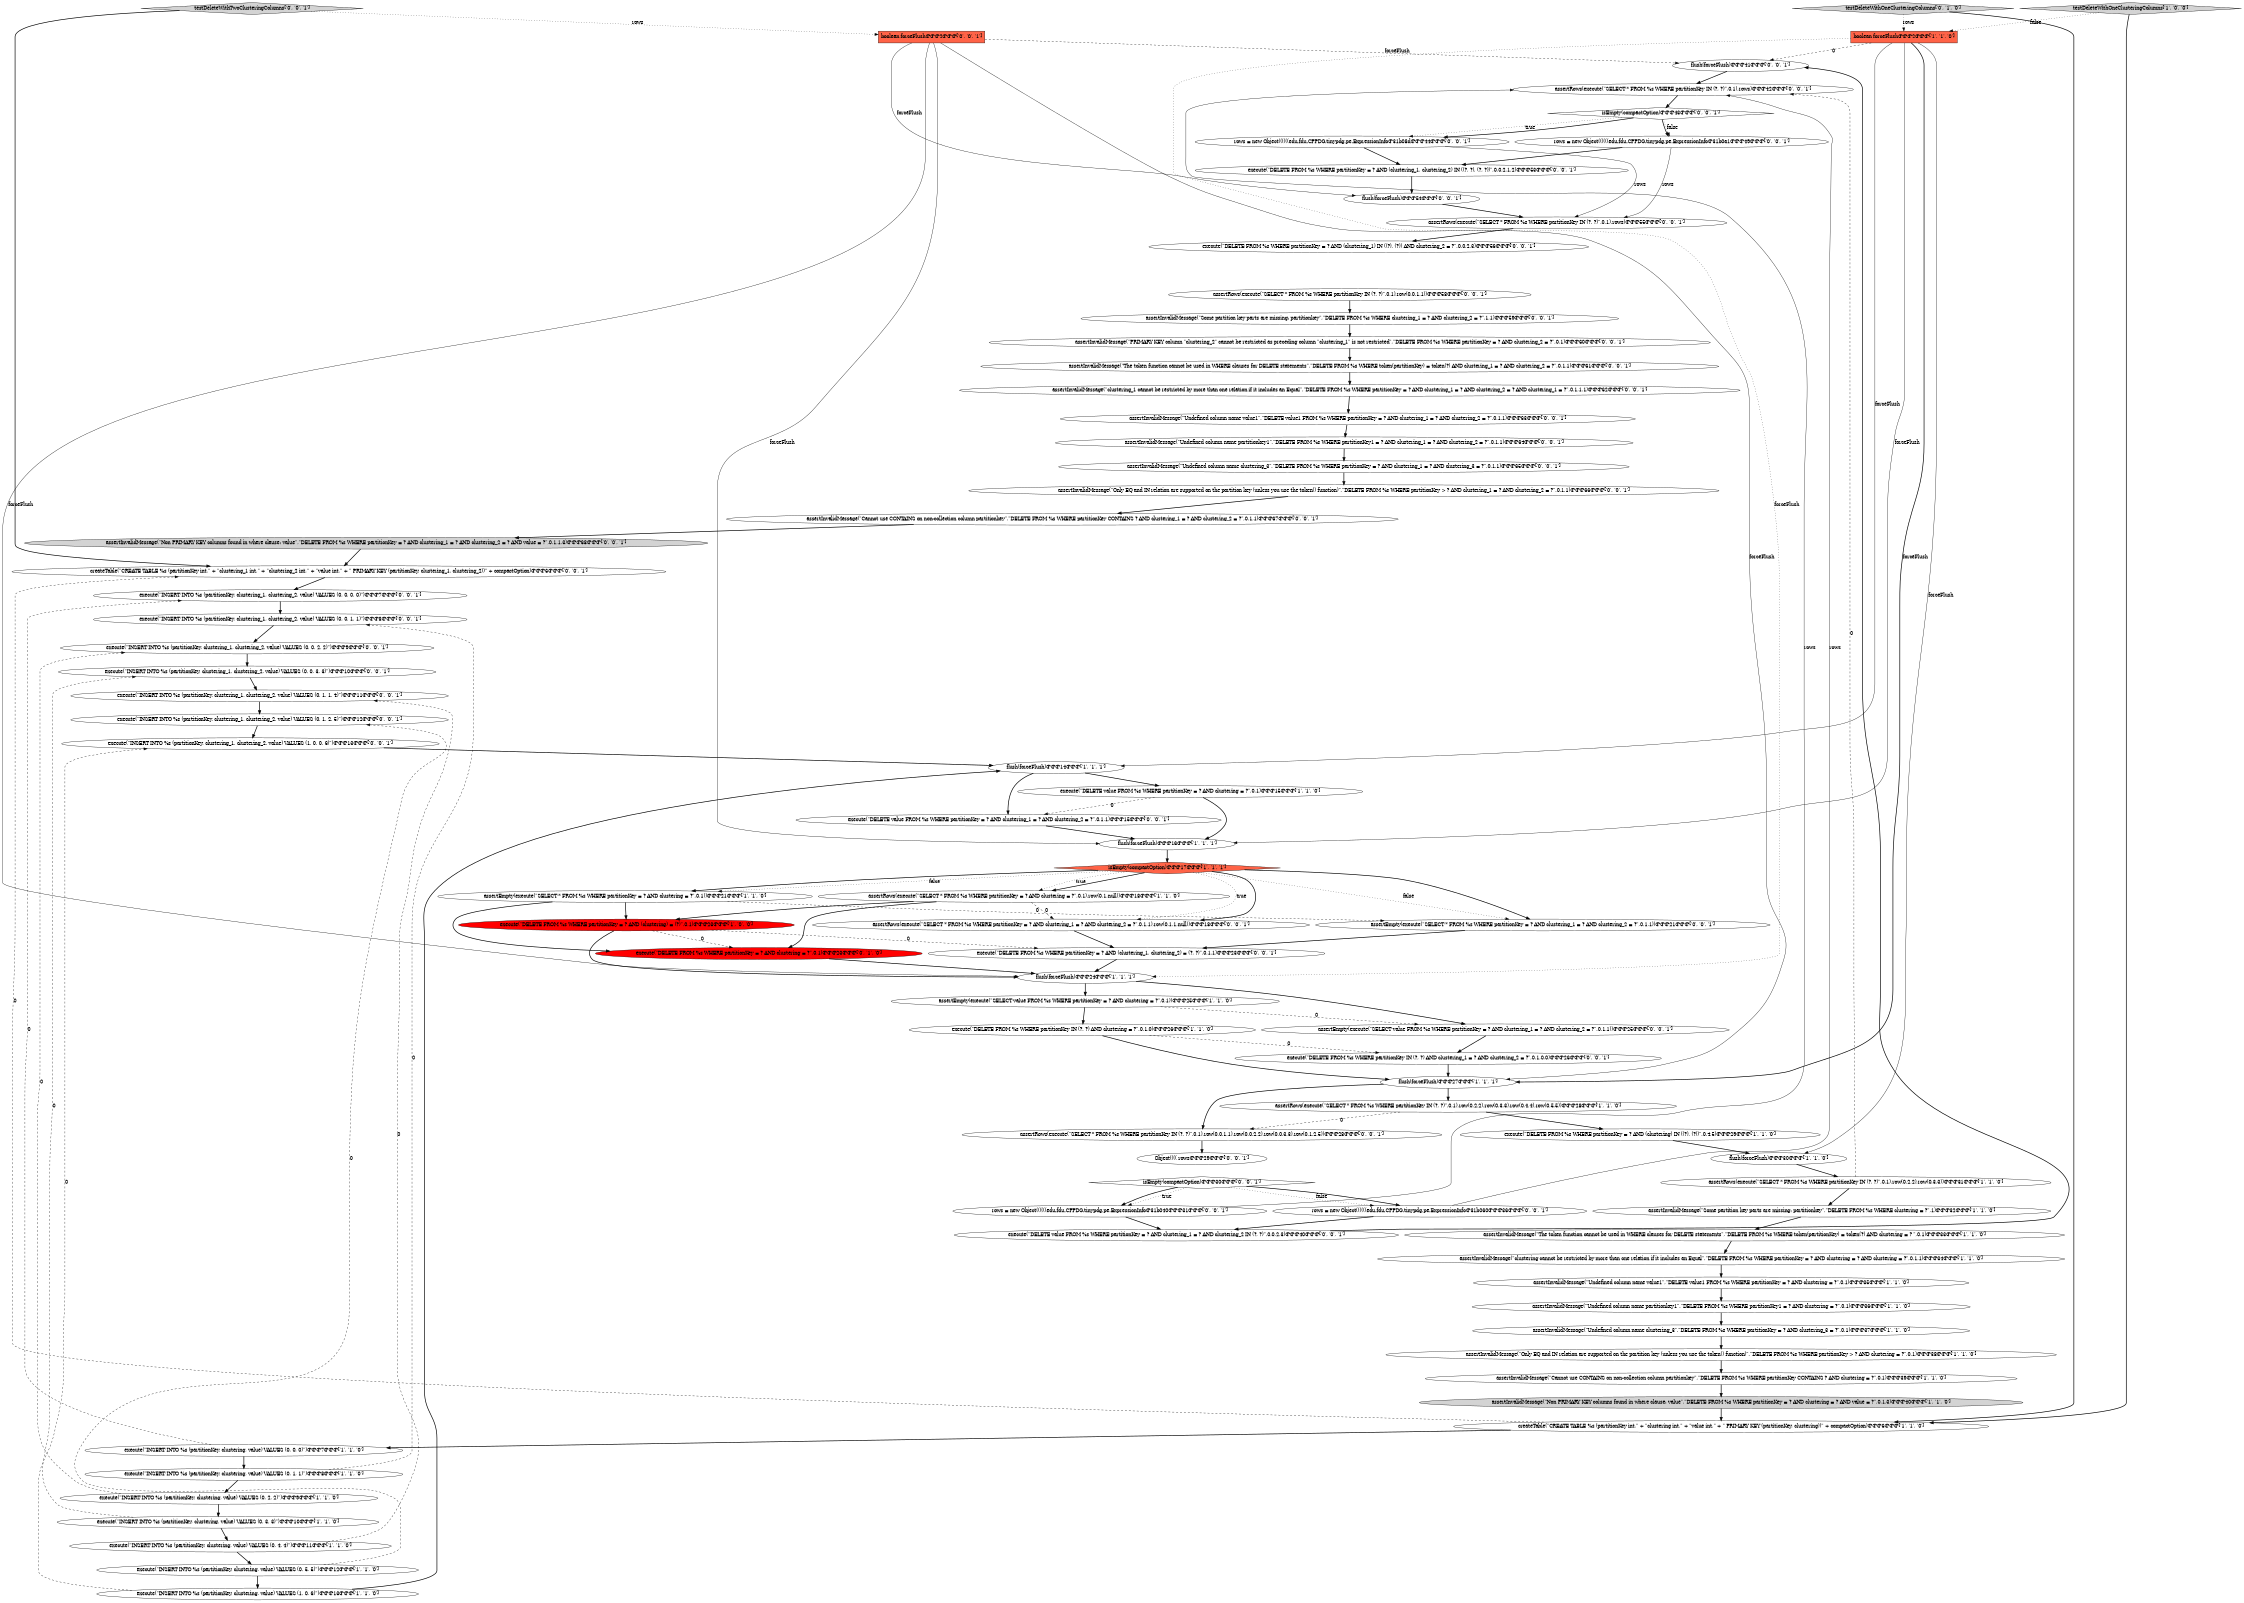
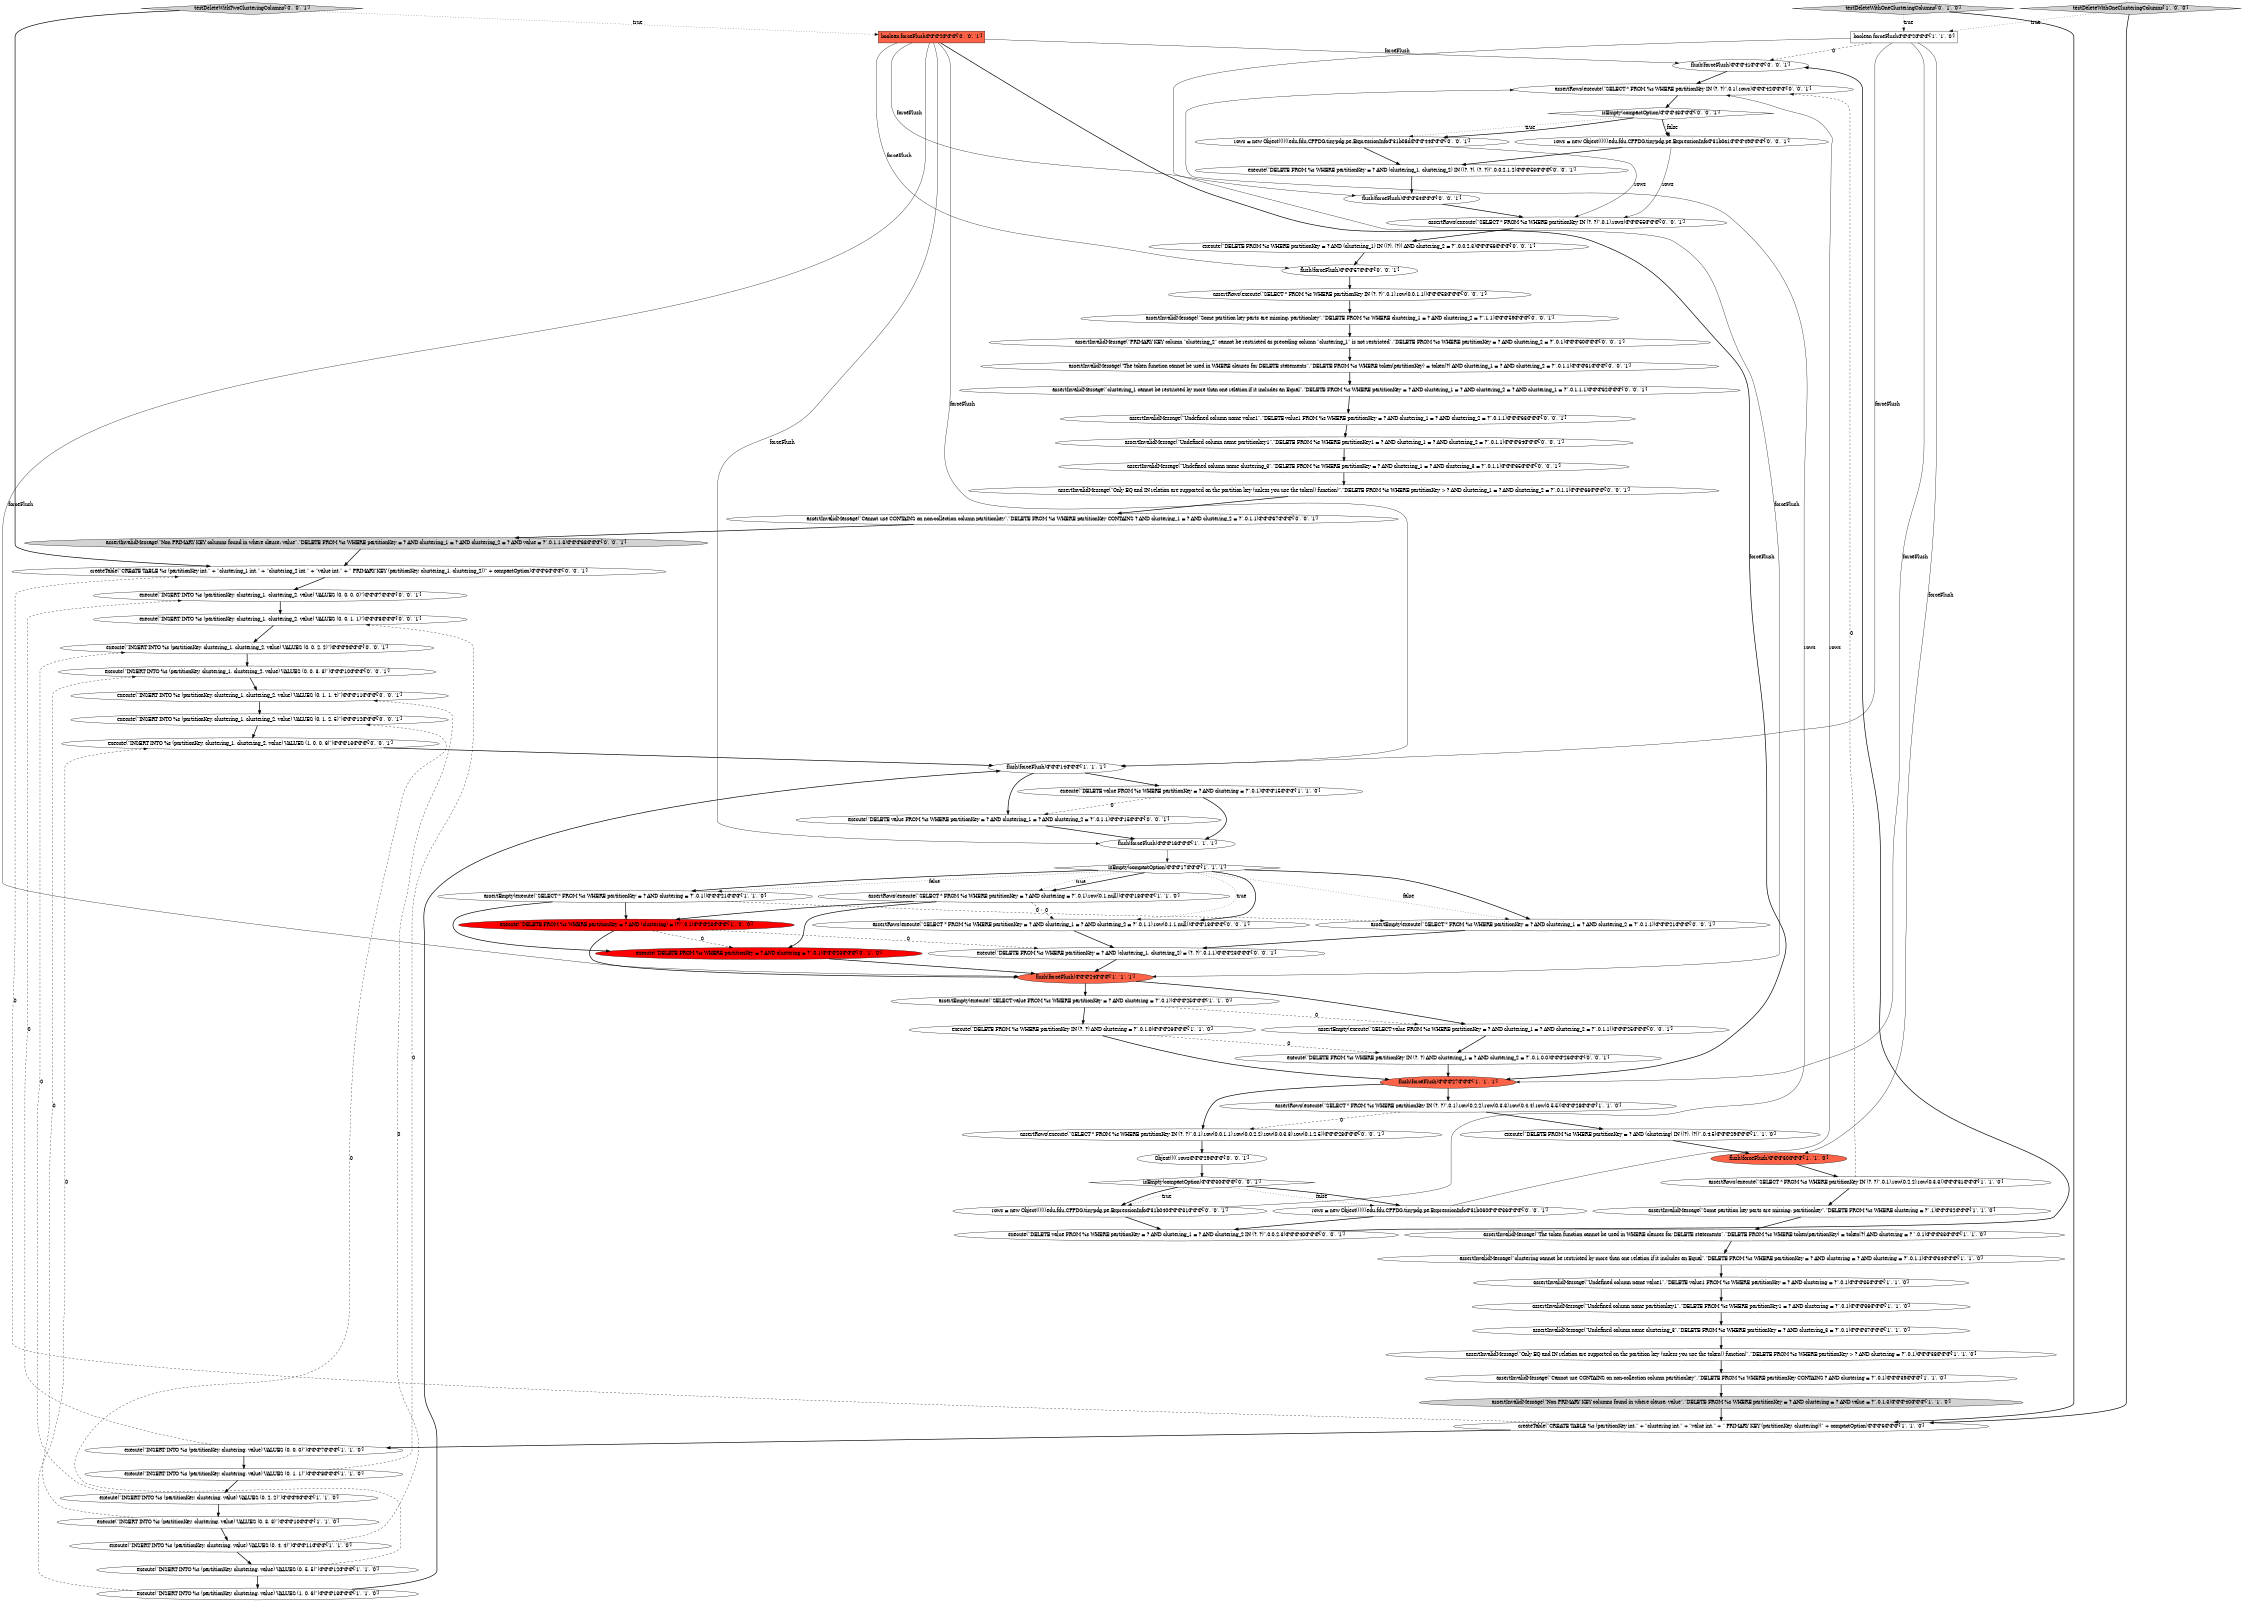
edge "testDeleteWithTwoClusteringColumns['0', '0', '1']" -> "boolean forceFlush@@@2@@@['0', '0', '1']": label "rows" -> "true"
edge "testDeleteWithOneClusteringColumns['0', '1', '0']" -> "boolean forceFlush@@@2@@@['1', '1', '0']": label "rows" -> "true"
edge "testDeleteWithOneClusteringColumns['1', '0', '0']" -> "boolean forceFlush@@@2@@@['1', '1', '0']": label "false" -> "true"
node "boolean forceFlush@@@2@@@['1', '1', '0']": fillcolor tomato -> white
edge "boolean forceFlush@@@2@@@['0', '0', '1']" -> "flush(forceFlush)@@@41@@@['0', '0', '1']": style dashed -> solid
node "flush(forceFlush)@@@57@@@['0', '0', '1']": added
edge "boolean forceFlush@@@2@@@['1', '1', '0']" -> "flush(forceFlush)@@@24@@@['1', '1', '1']": style dotted -> solid
edge "boolean forceFlush@@@2@@@['0', '0', '1']" -> "flush(forceFlush)@@@27@@@['1', '1', '1']": style solid -> bold
edge "boolean forceFlush@@@2@@@['0', '0', '1']" -> "flush(forceFlush)@@@14@@@['1', '1', '1']": added, label "forceFlush"
edge "boolean forceFlush@@@2@@@['1', '1', '0']" -> "flush(forceFlush)@@@27@@@['1', '1', '1']": style bold -> solid
edge "boolean forceFlush@@@2@@@['1', '1', '0']" -> "flush(forceFlush)@@@16@@@['1', '1', '1']": removed, label "forceFlush"
edge "flush(forceFlush)@@@16@@@['1', '1', '1']" -> "isEmpty(compactOption)@@@17@@@['1', '1', '1']": style bold -> solid
node "isEmpty(compactOption)@@@17@@@['1', '1', '1']": fillcolor tomato -> white
node "flush(forceFlush)@@@24@@@['1', '1', '1']": fillcolor white -> tomato
node "flush(forceFlush)@@@27@@@['1', '1', '1']": fillcolor white -> tomato
node "flush(forceFlush)@@@30@@@['1', '1', '0']": fillcolor white -> tomato
edge "Object(((( rows@@@29@@@['0', '0', '1']" -> "isEmpty(compactOption)@@@30@@@['0', '0', '1']": added
